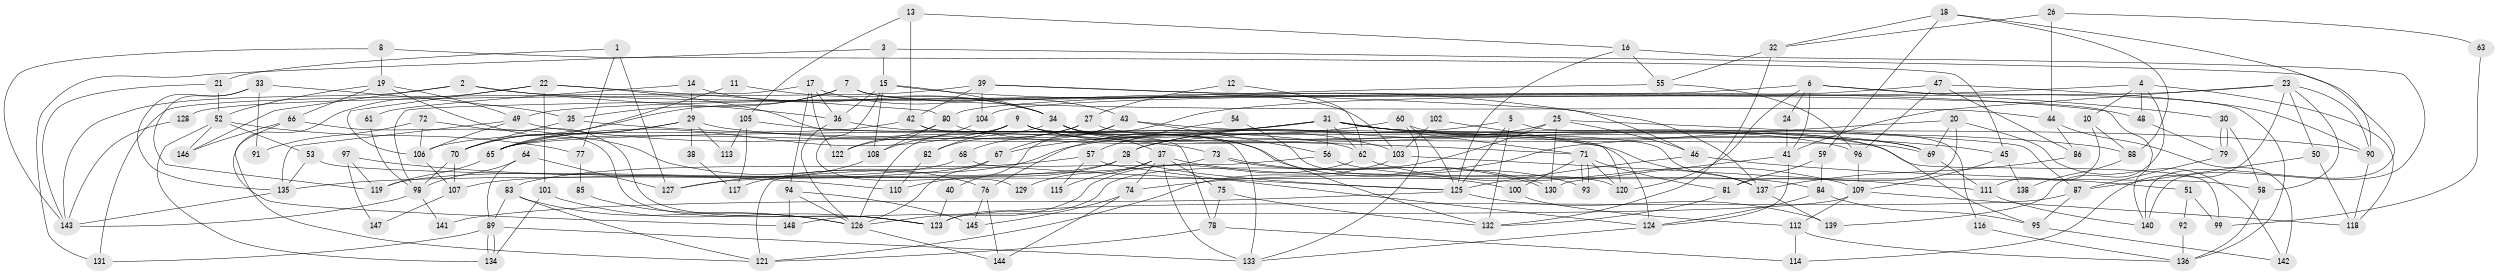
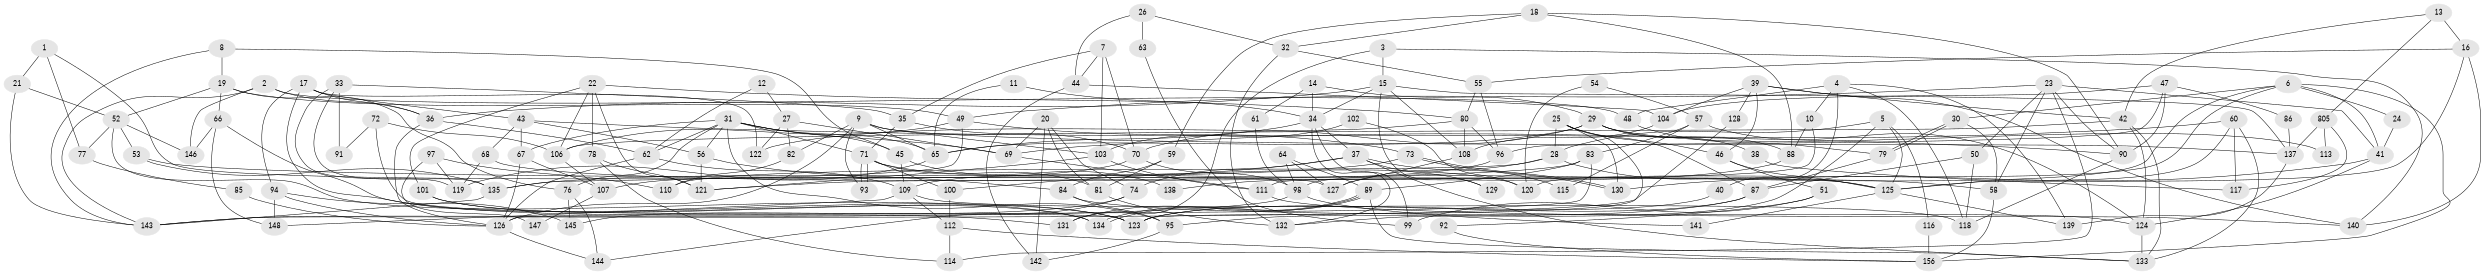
node "105": label "105" -> "805"
edge "44" -- "86": now "44" -- "104"
node "75": removed
node "136": label "136" -> "156"
